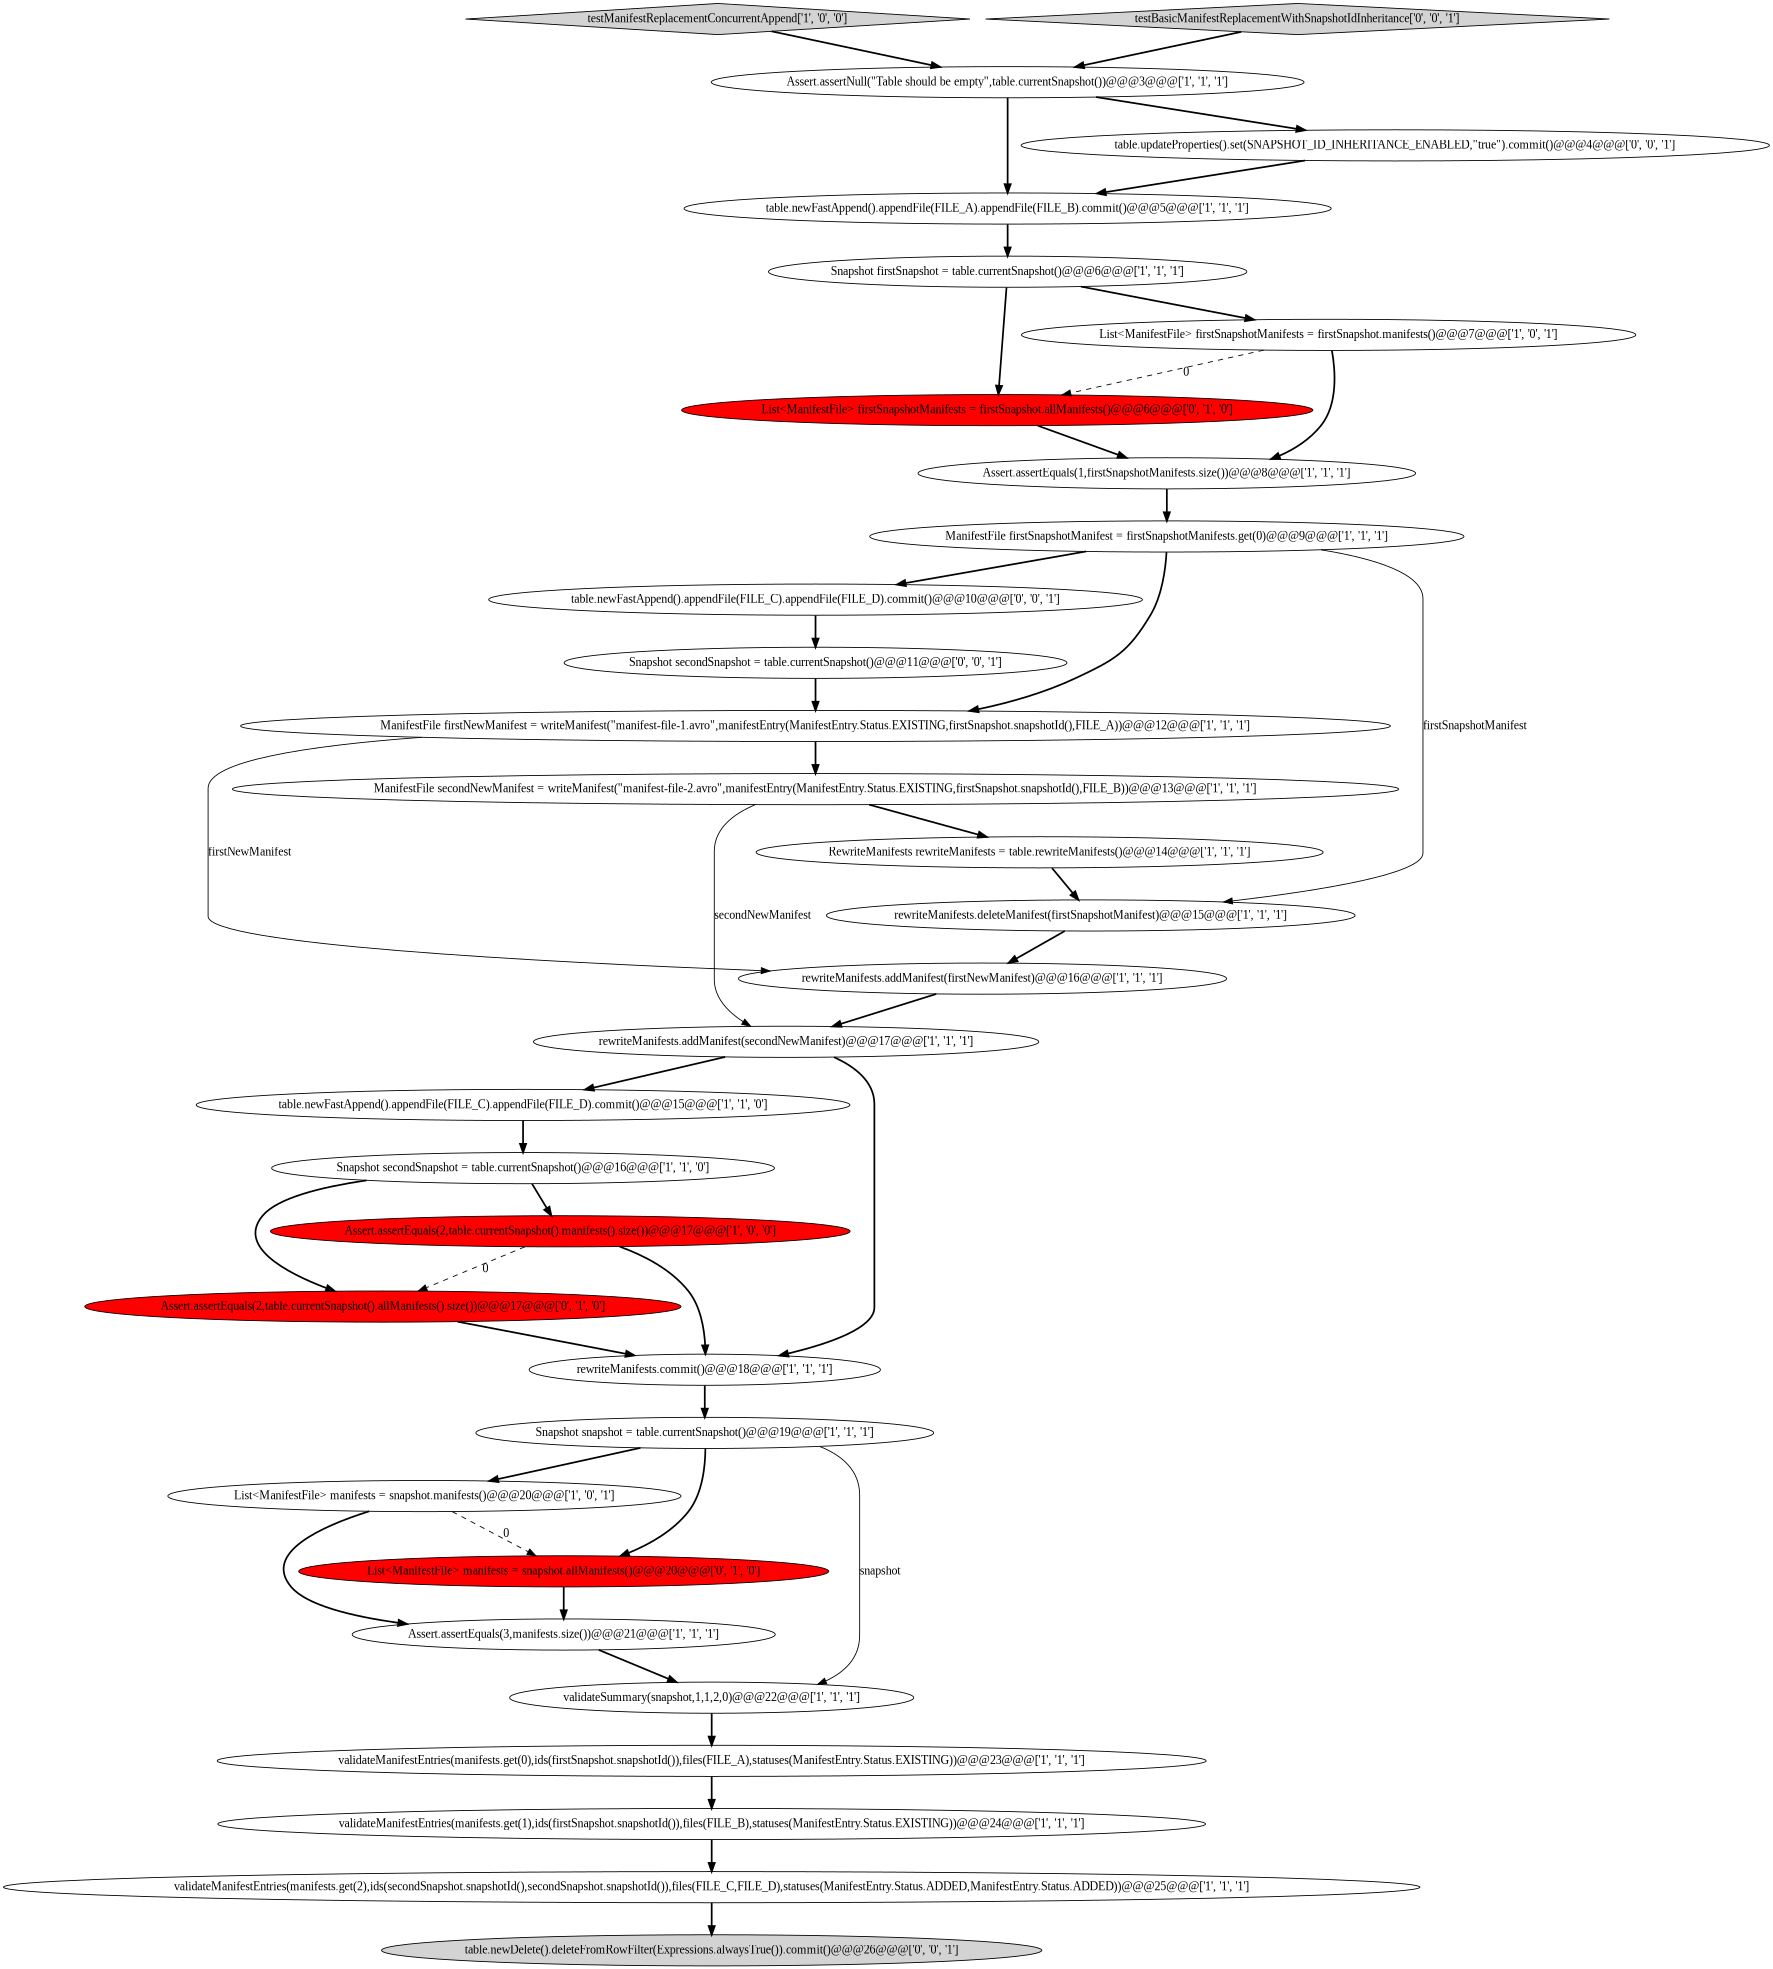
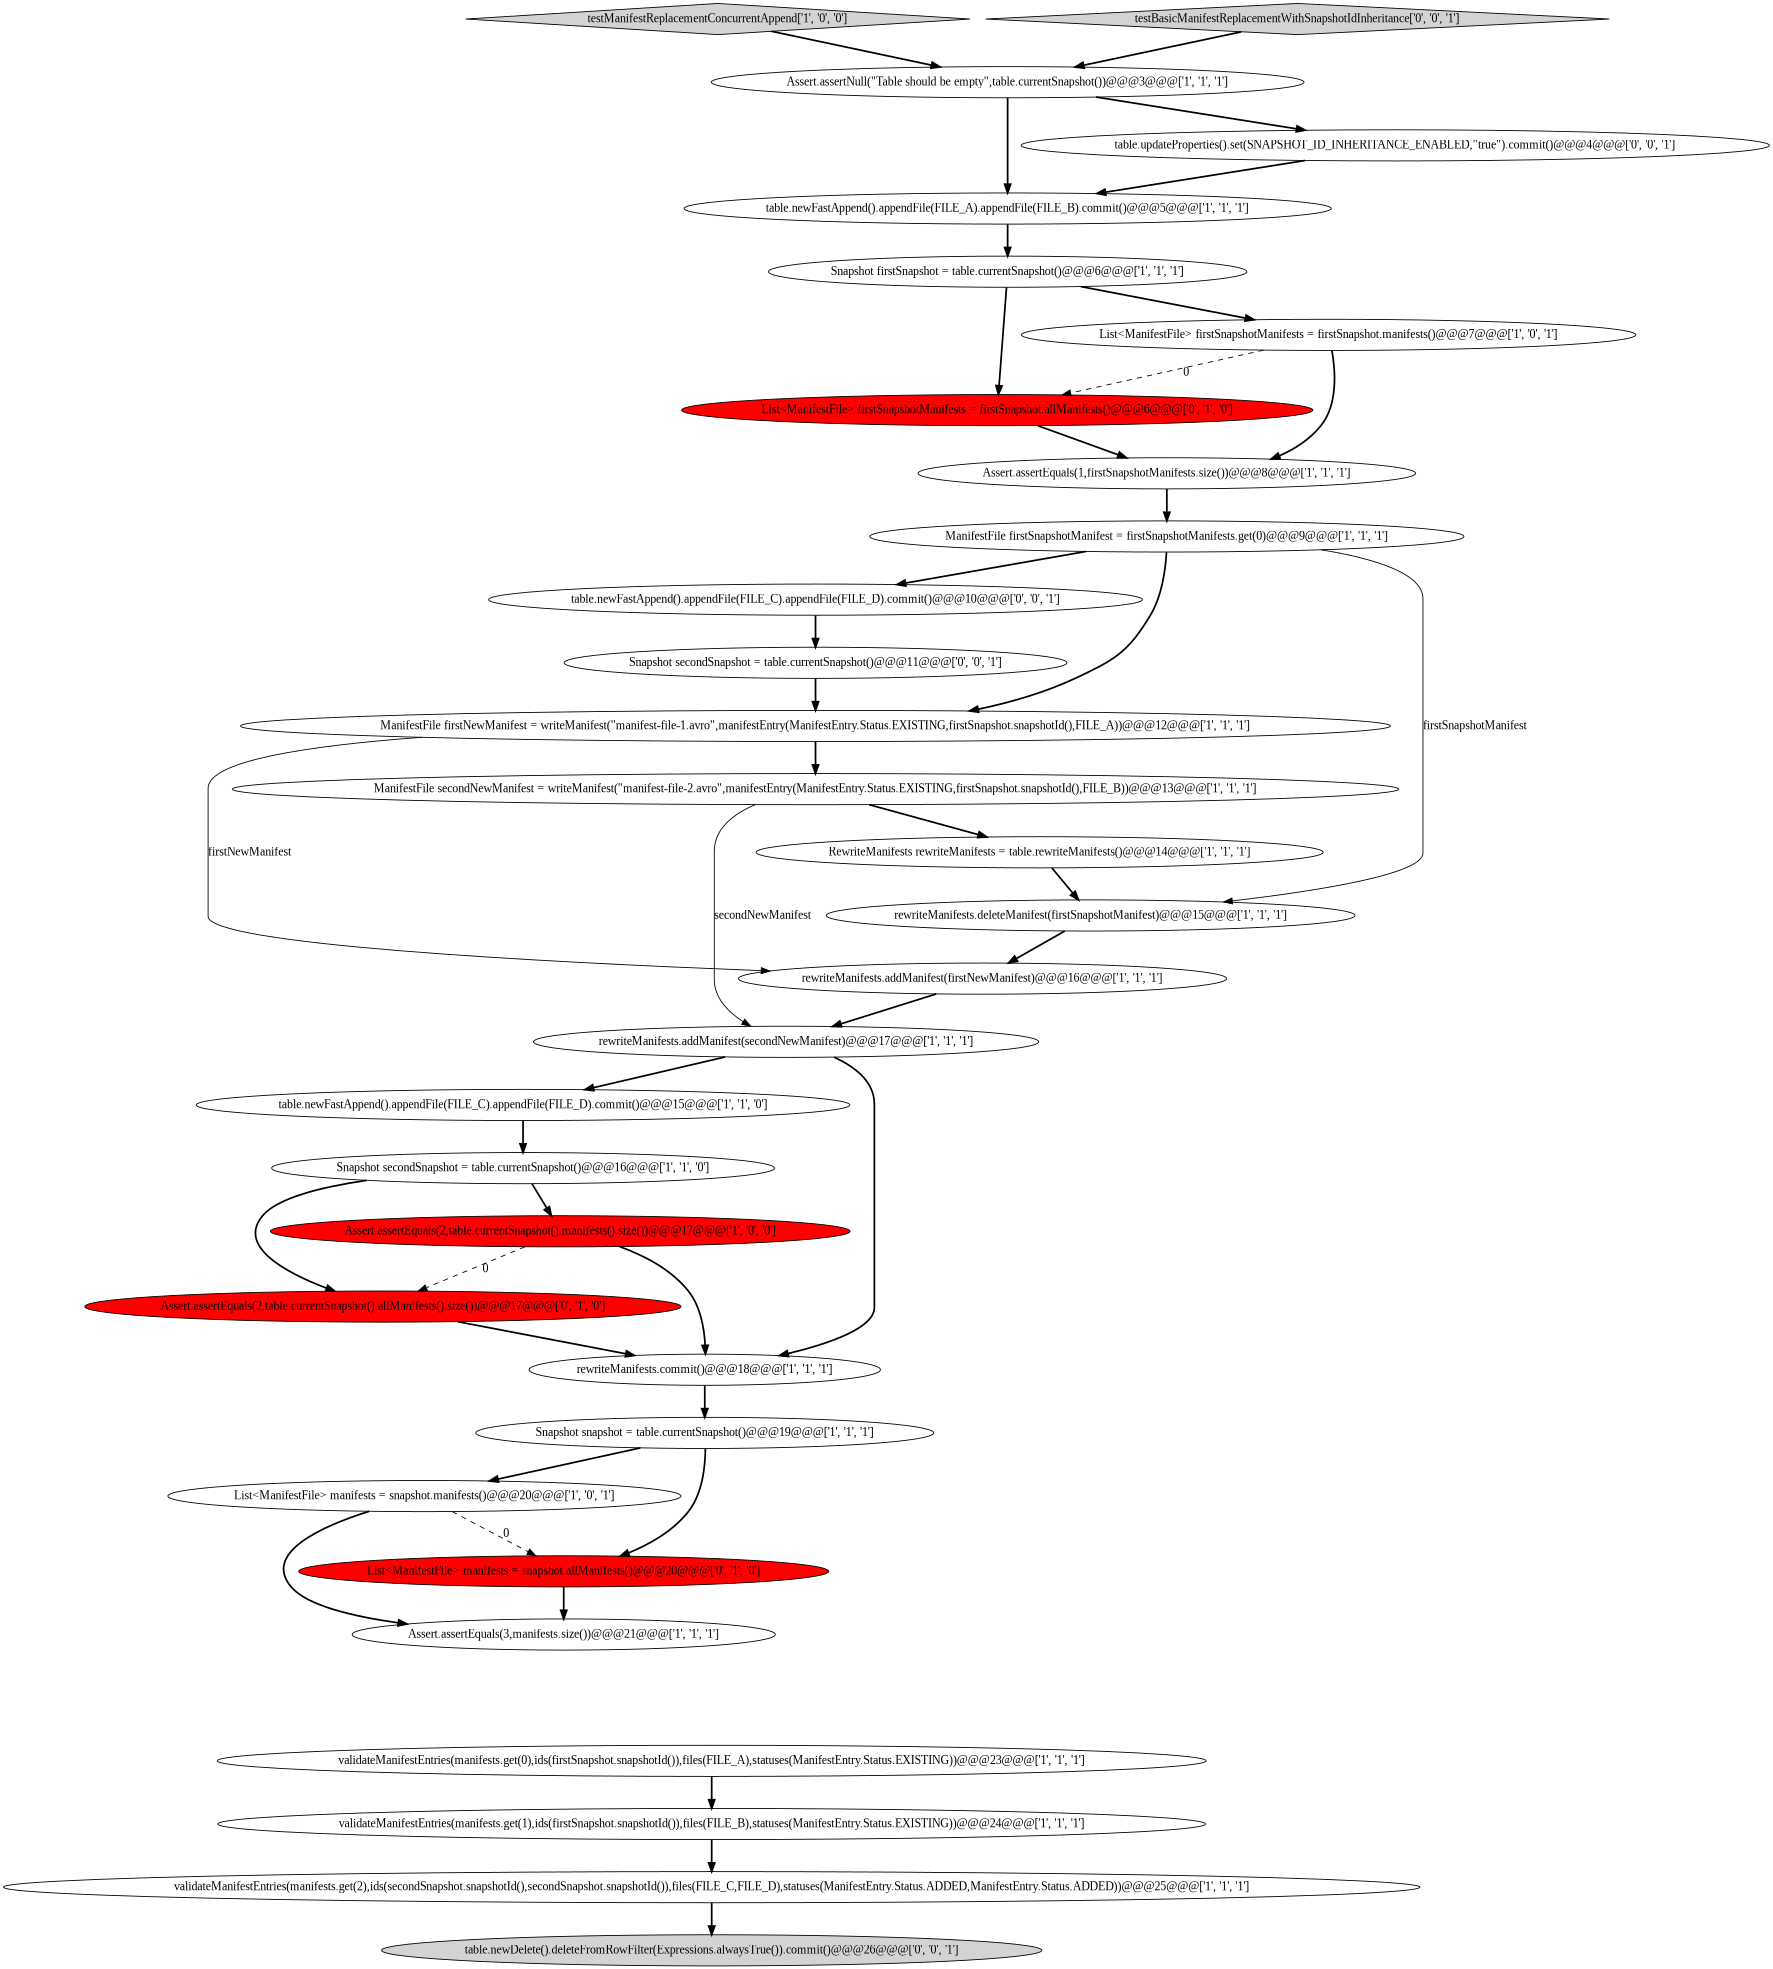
node "validateSummary(snapshot,1,1,2,0)@@@22@@@['1', '1', '1']": removed
